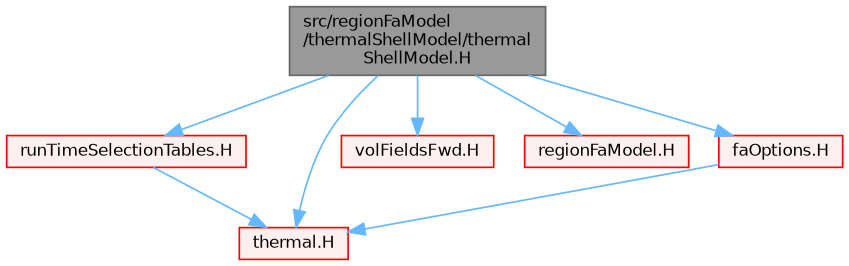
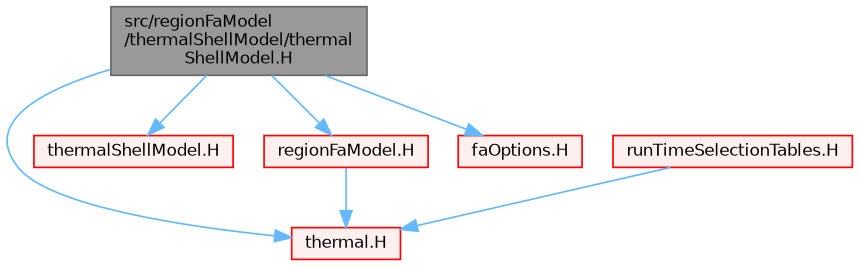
edge "src/regionFaModel /thermalShellModel/thermal ShellModel.H" -> "runTimeSelectionTables.H": removed
node "volFieldsFwd.H": label "volFieldsFwd.H" -> "thermalShellModel.H"
edge "faOptions.H" -> "thermal.H": now "regionFaModel.H" -> "thermal.H"
